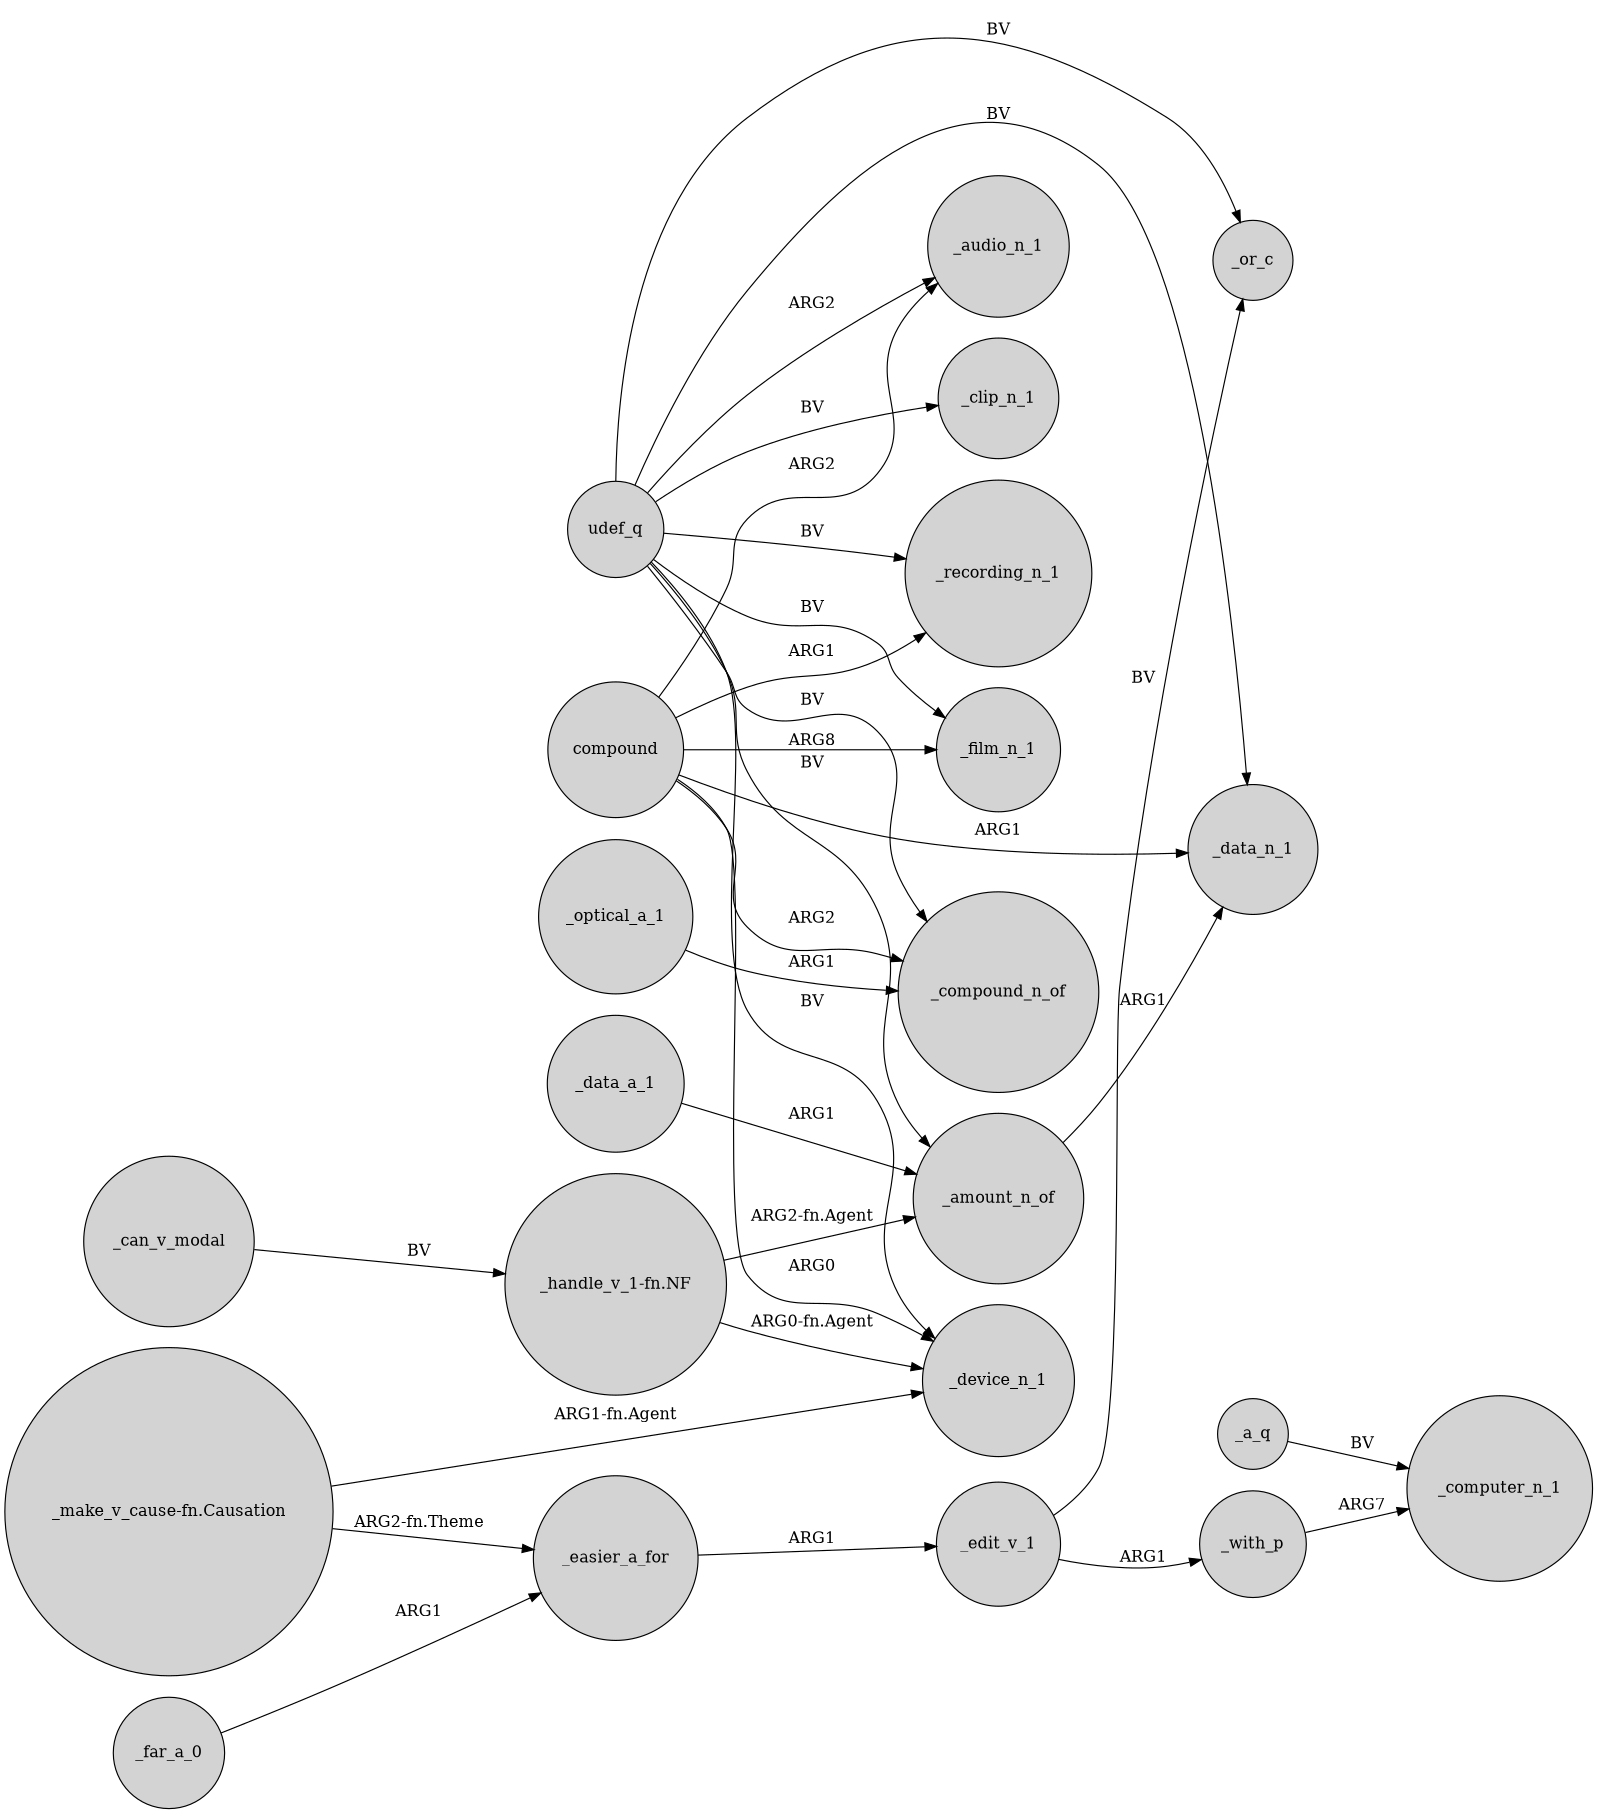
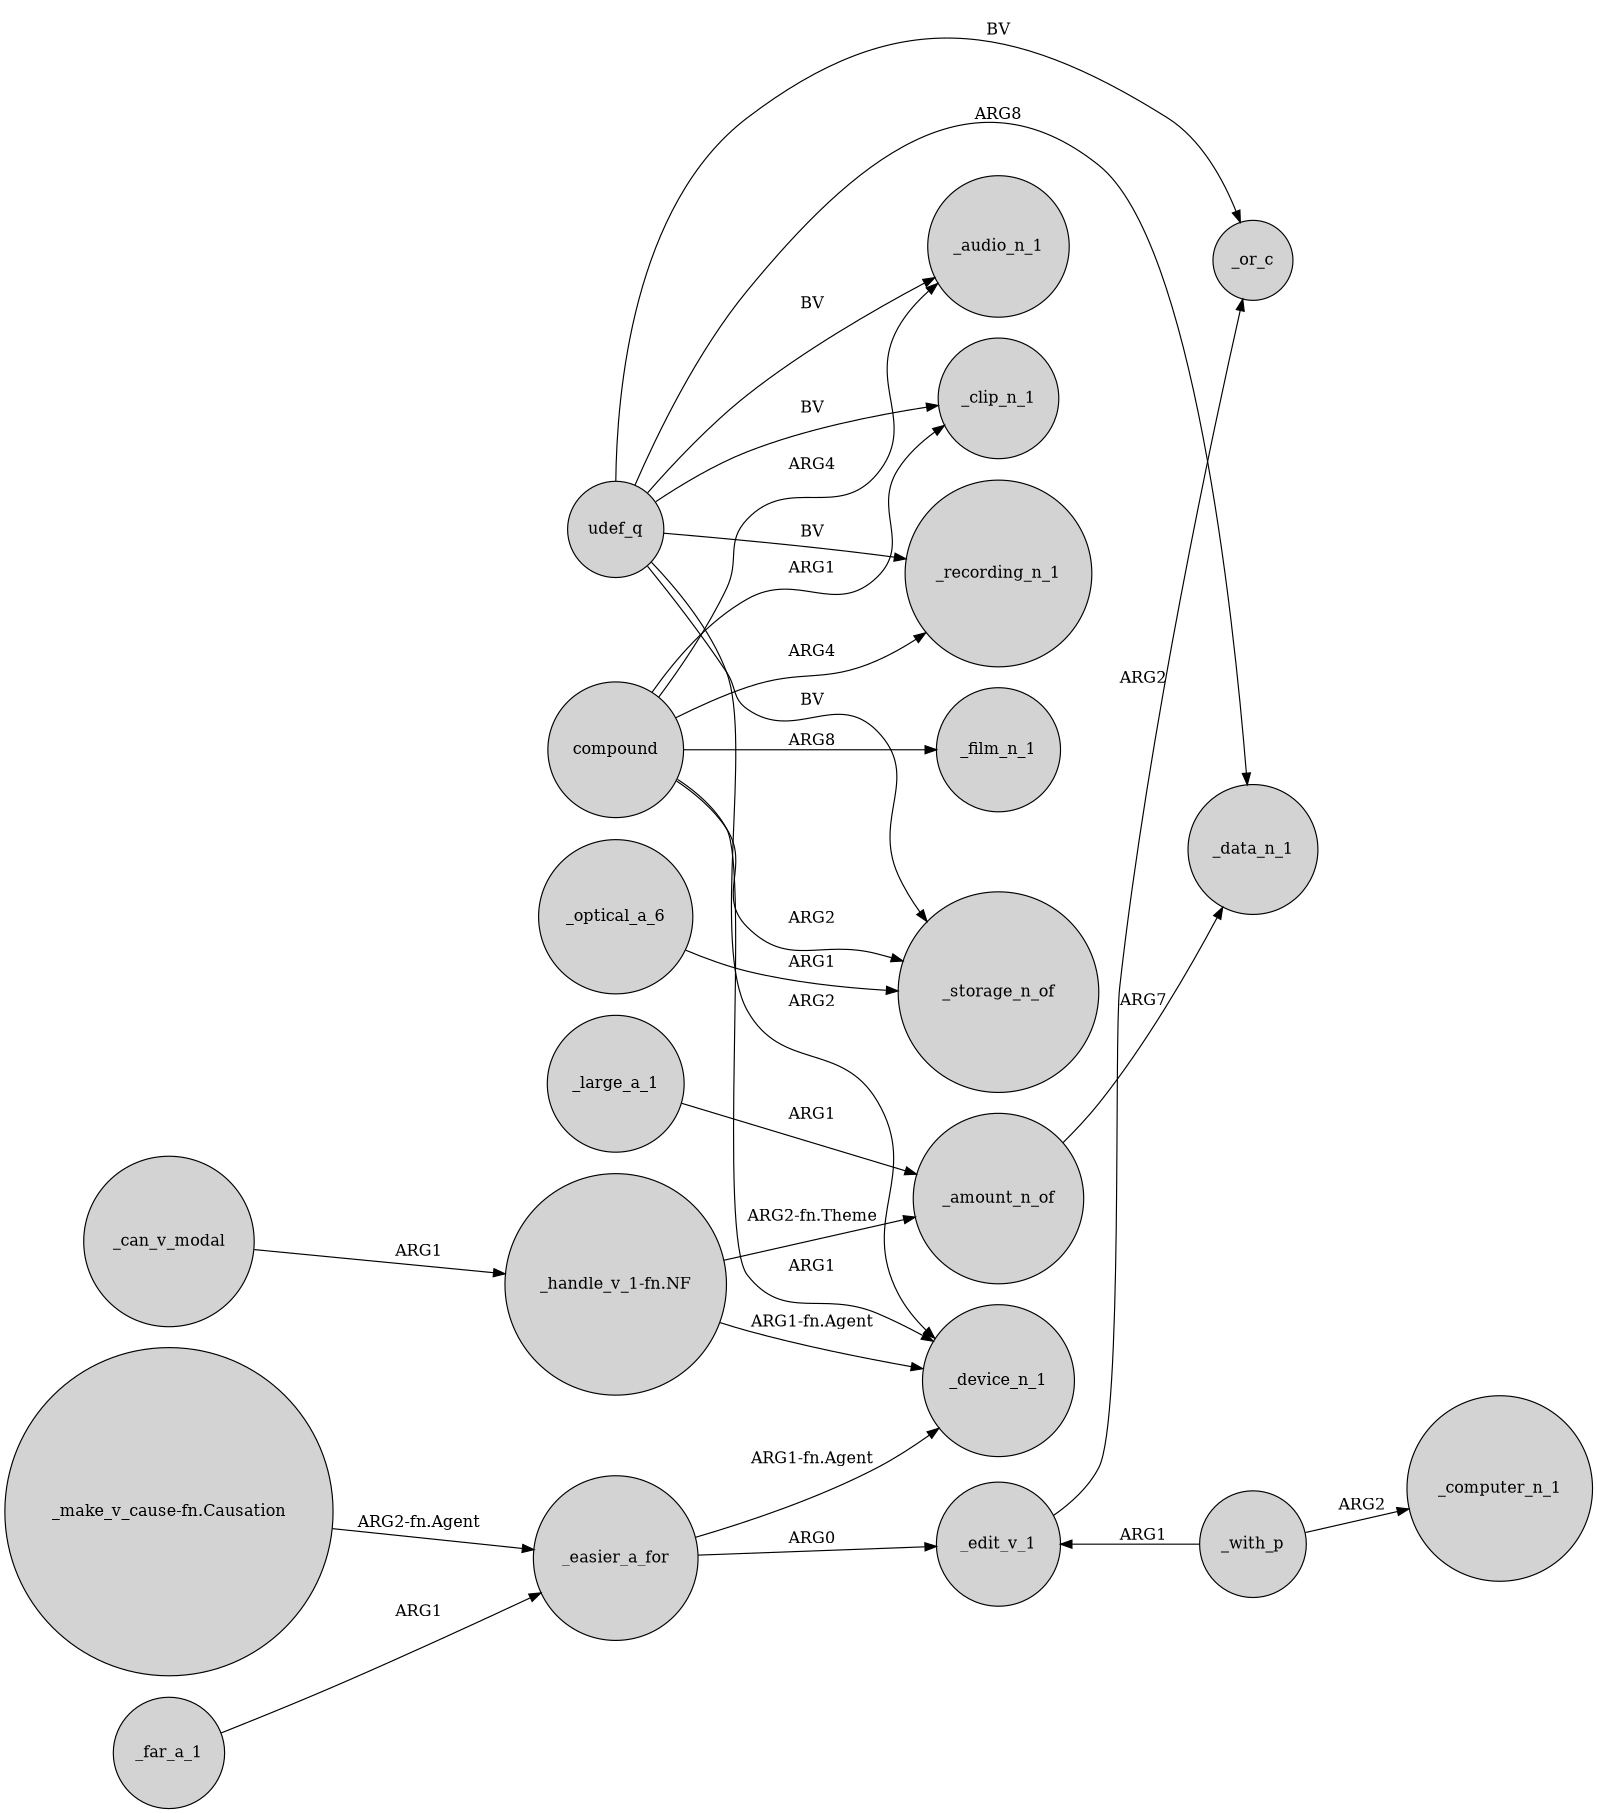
edge "udef_q" -> "_data_n_1": label "BV" -> "ARG8"
edge "udef_q" -> "_audio_n_1": label "ARG2" -> "BV"
edge "compound" -> "_audio_n_1": label "ARG2" -> "ARG4"
edge "udef_q" -> "_film_n_1": removed, label "BV"
edge "compound" -> "_recording_n_1": label "ARG1" -> "ARG4"
edge "_edit_v_1" -> "_or_c": label "BV" -> "ARG2"
edge "udef_q" -> "_amount_n_of": removed, label "BV"
edge "compound" -> "_data_n_1": now "compound" -> "_clip_n_1"
node "_optical_a_1": label "_optical_a_1" -> "_optical_a_6"
node "_compound_n_of": label "_compound_n_of" -> "_storage_n_of"
edge "_amount_n_of" -> "_data_n_1": label "ARG1" -> "ARG7"
edge "udef_q" -> "_device_n_1": label "BV" -> "ARG2"
node "_data_a_1": label "_data_a_1" -> "_large_a_1"
edge "_handle_v_1-fn.NF" -> "_amount_n_of": label "ARG2-fn.Agent" -> "ARG2-fn.Theme"
edge "_can_v_modal" -> "_handle_v_1-fn.NF": label "BV" -> "ARG1"
edge "compound" -> "_device_n_1": label "ARG0" -> "ARG1"
edge "_handle_v_1-fn.NF" -> "_device_n_1": label "ARG0-fn.Agent" -> "ARG1-fn.Agent"
node "_a_q": removed
edge "_make_v_cause-fn.Causation" -> "_device_n_1": now "_easier_a_for" -> "_device_n_1"
edge "_with_p" -> "_computer_n_1": label "ARG7" -> "ARG2"
edge "_make_v_cause-fn.Causation" -> "_easier_a_for": label "ARG2-fn.Theme" -> "ARG2-fn.Agent"
edge "_easier_a_for" -> "_edit_v_1": label "ARG1" -> "ARG0"
edge "_edit_v_1" -> "_with_p": reversed
node "_far_a_0": label "_far_a_0" -> "_far_a_1"
